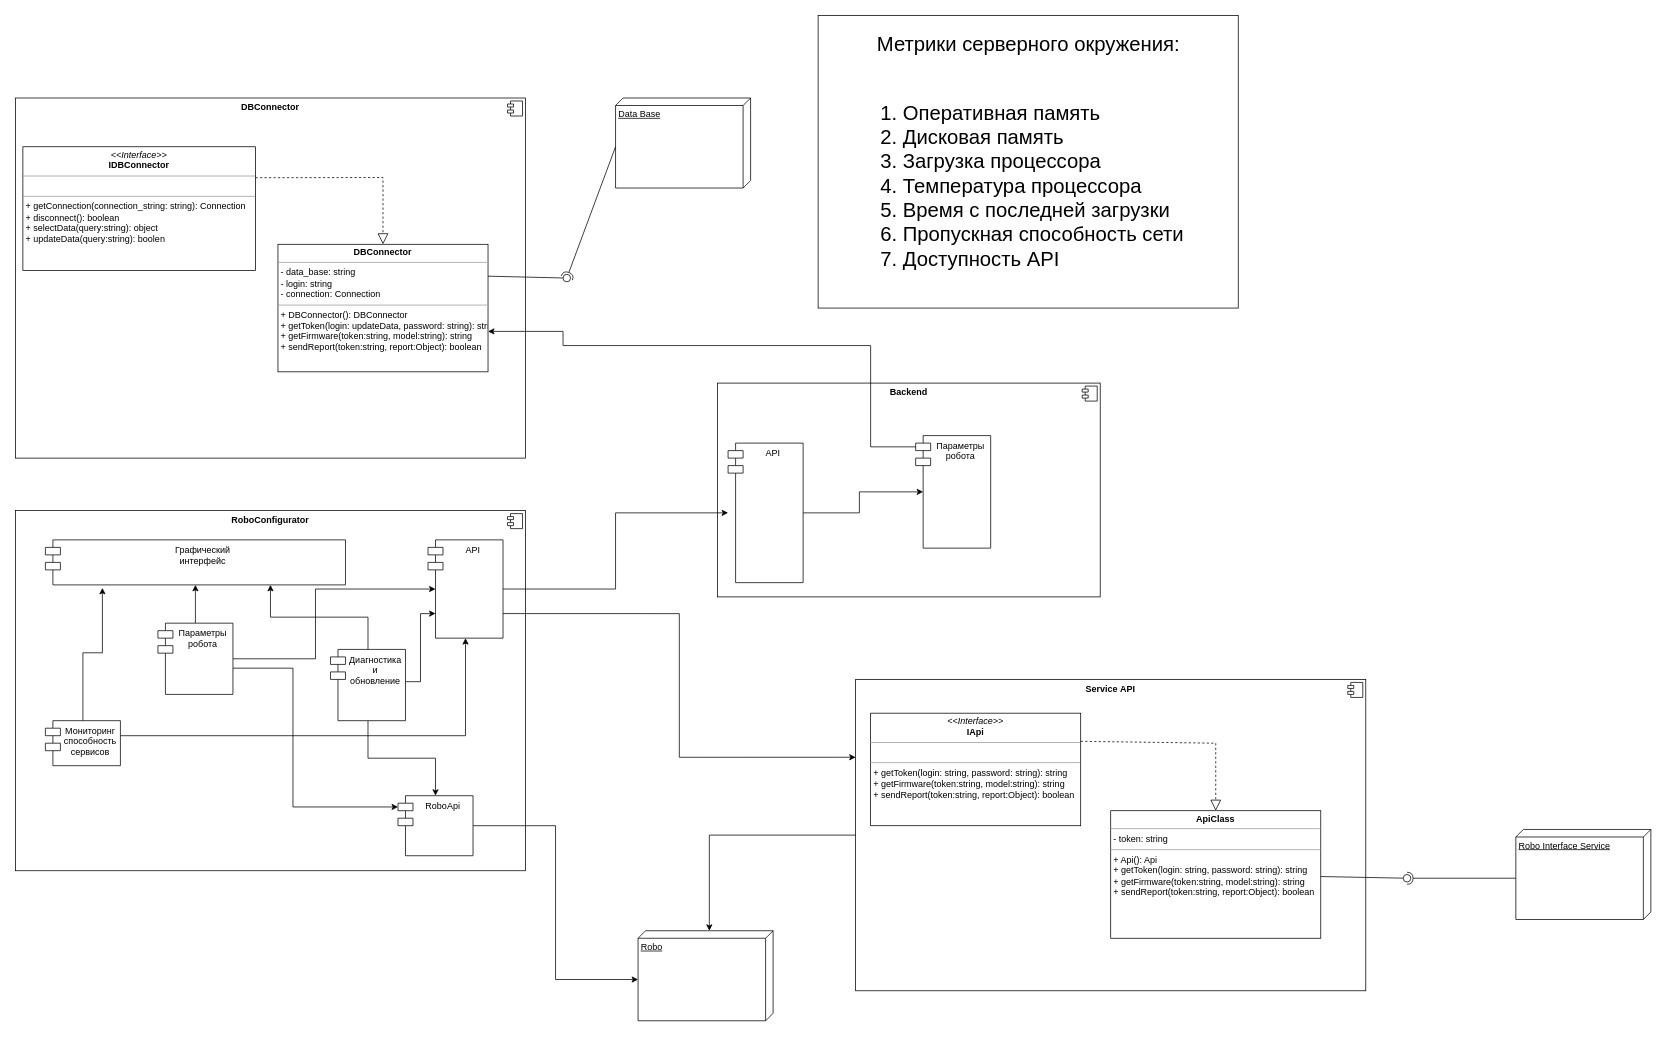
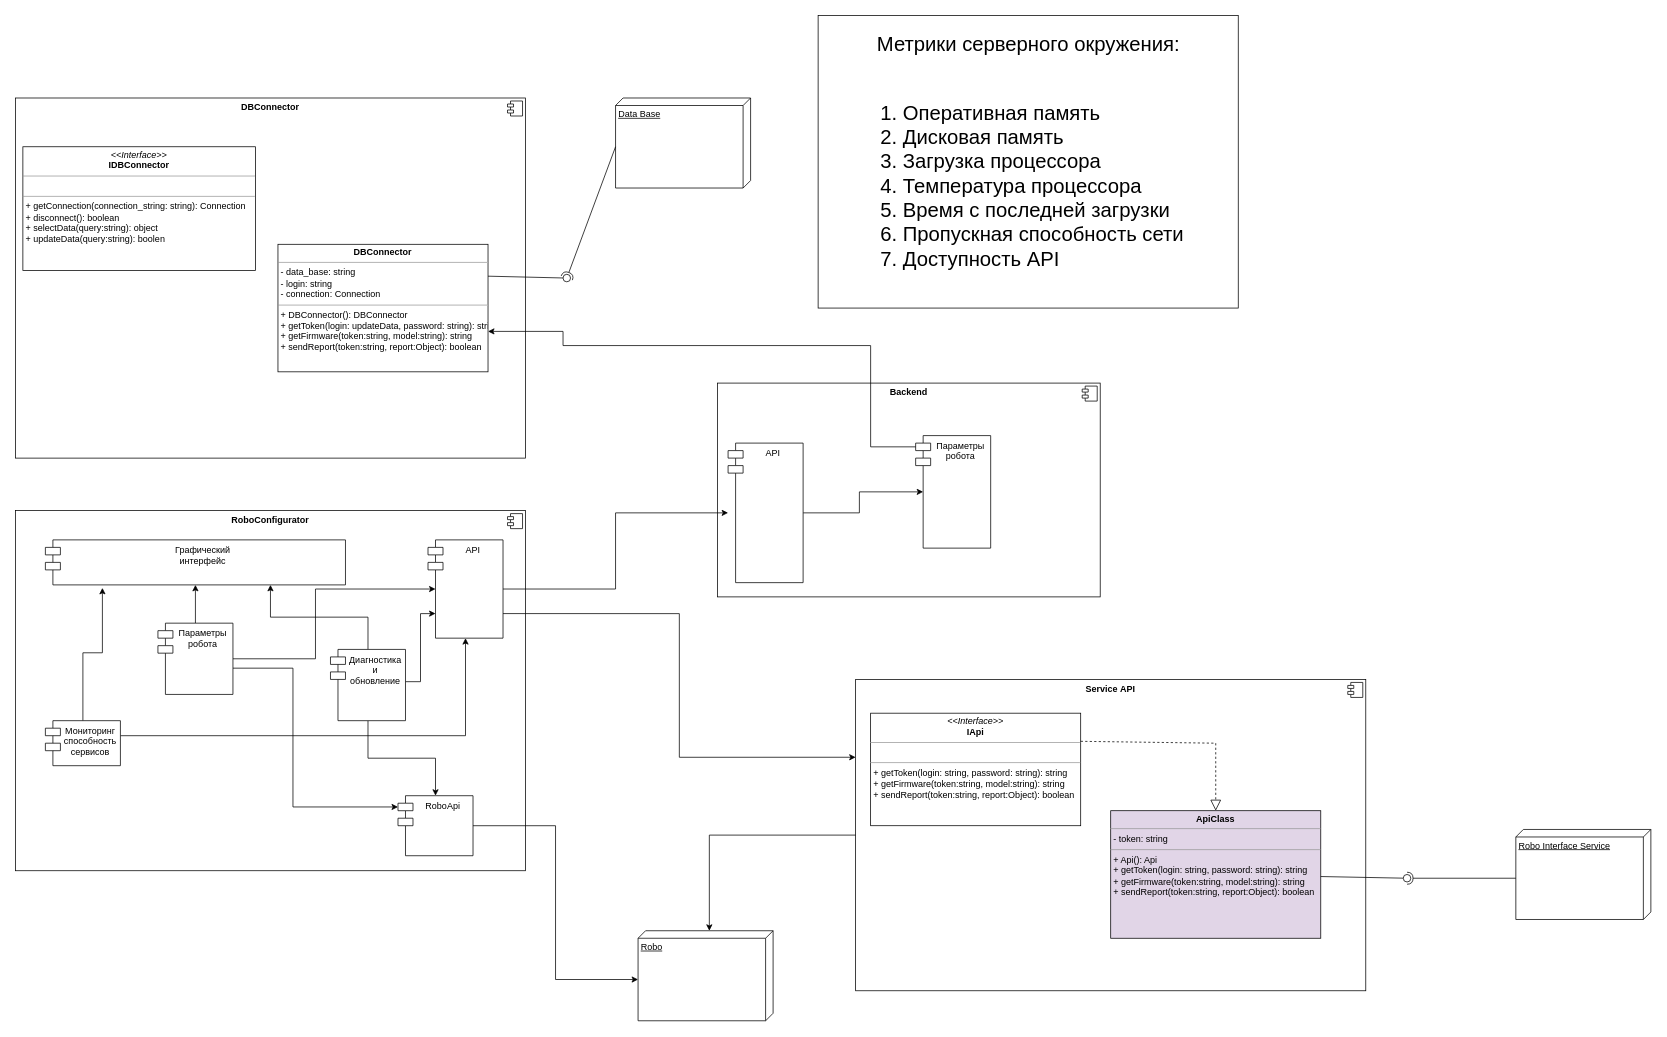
edge "<<Interface>> IDBConnector + getConnection(connection_string: string): Connection + disconnect(): boolean + selectData(query:string): object + updateData(query:string): boolen" -> "DBConnector - data_base: string - login: string - connection: Connection + DBConnector(): DBConnector + getToken(login: updateData, password: string): string + getFirmware(token:string, model:string): string + sendReport(token:string, report:Object): boolean": removed
node "ApiClass - token: string + Api(): Api + getToken(login: string, password: string): string + getFirmware(token:string, model:string): string + sendReport(token:string, report:Object): boolean": fillcolor #ffffff -> #e1d5e7
